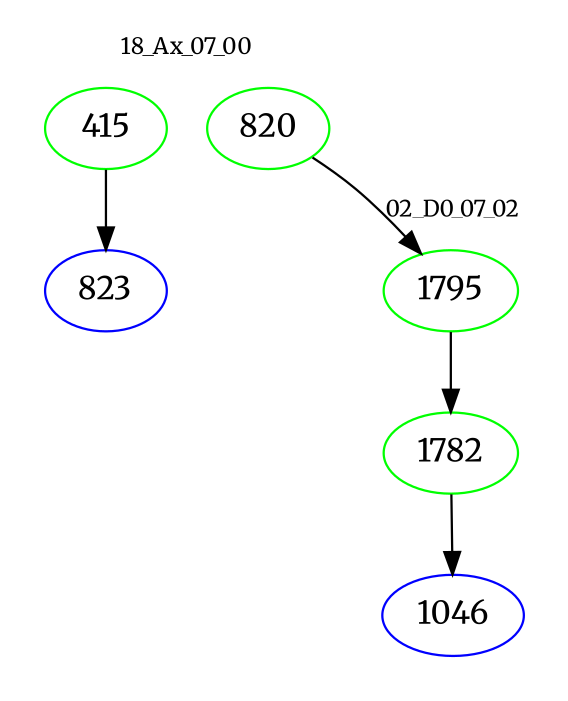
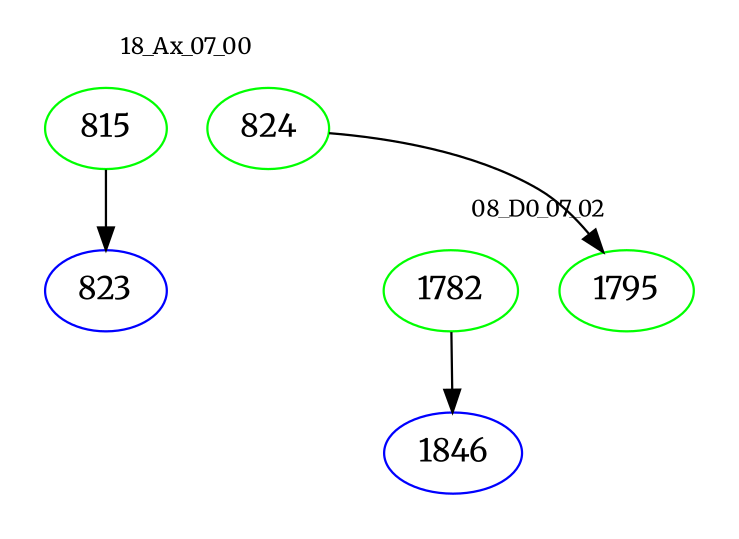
node "415": label "415" -> "815"
node "820": label "820" -> "824"
cluster "02_D0_07_02": label "02_D0_07_02" -> "08_D0_07_02"
edge "1795" -> "1782": removed
node "1046": label "1046" -> "1846"
